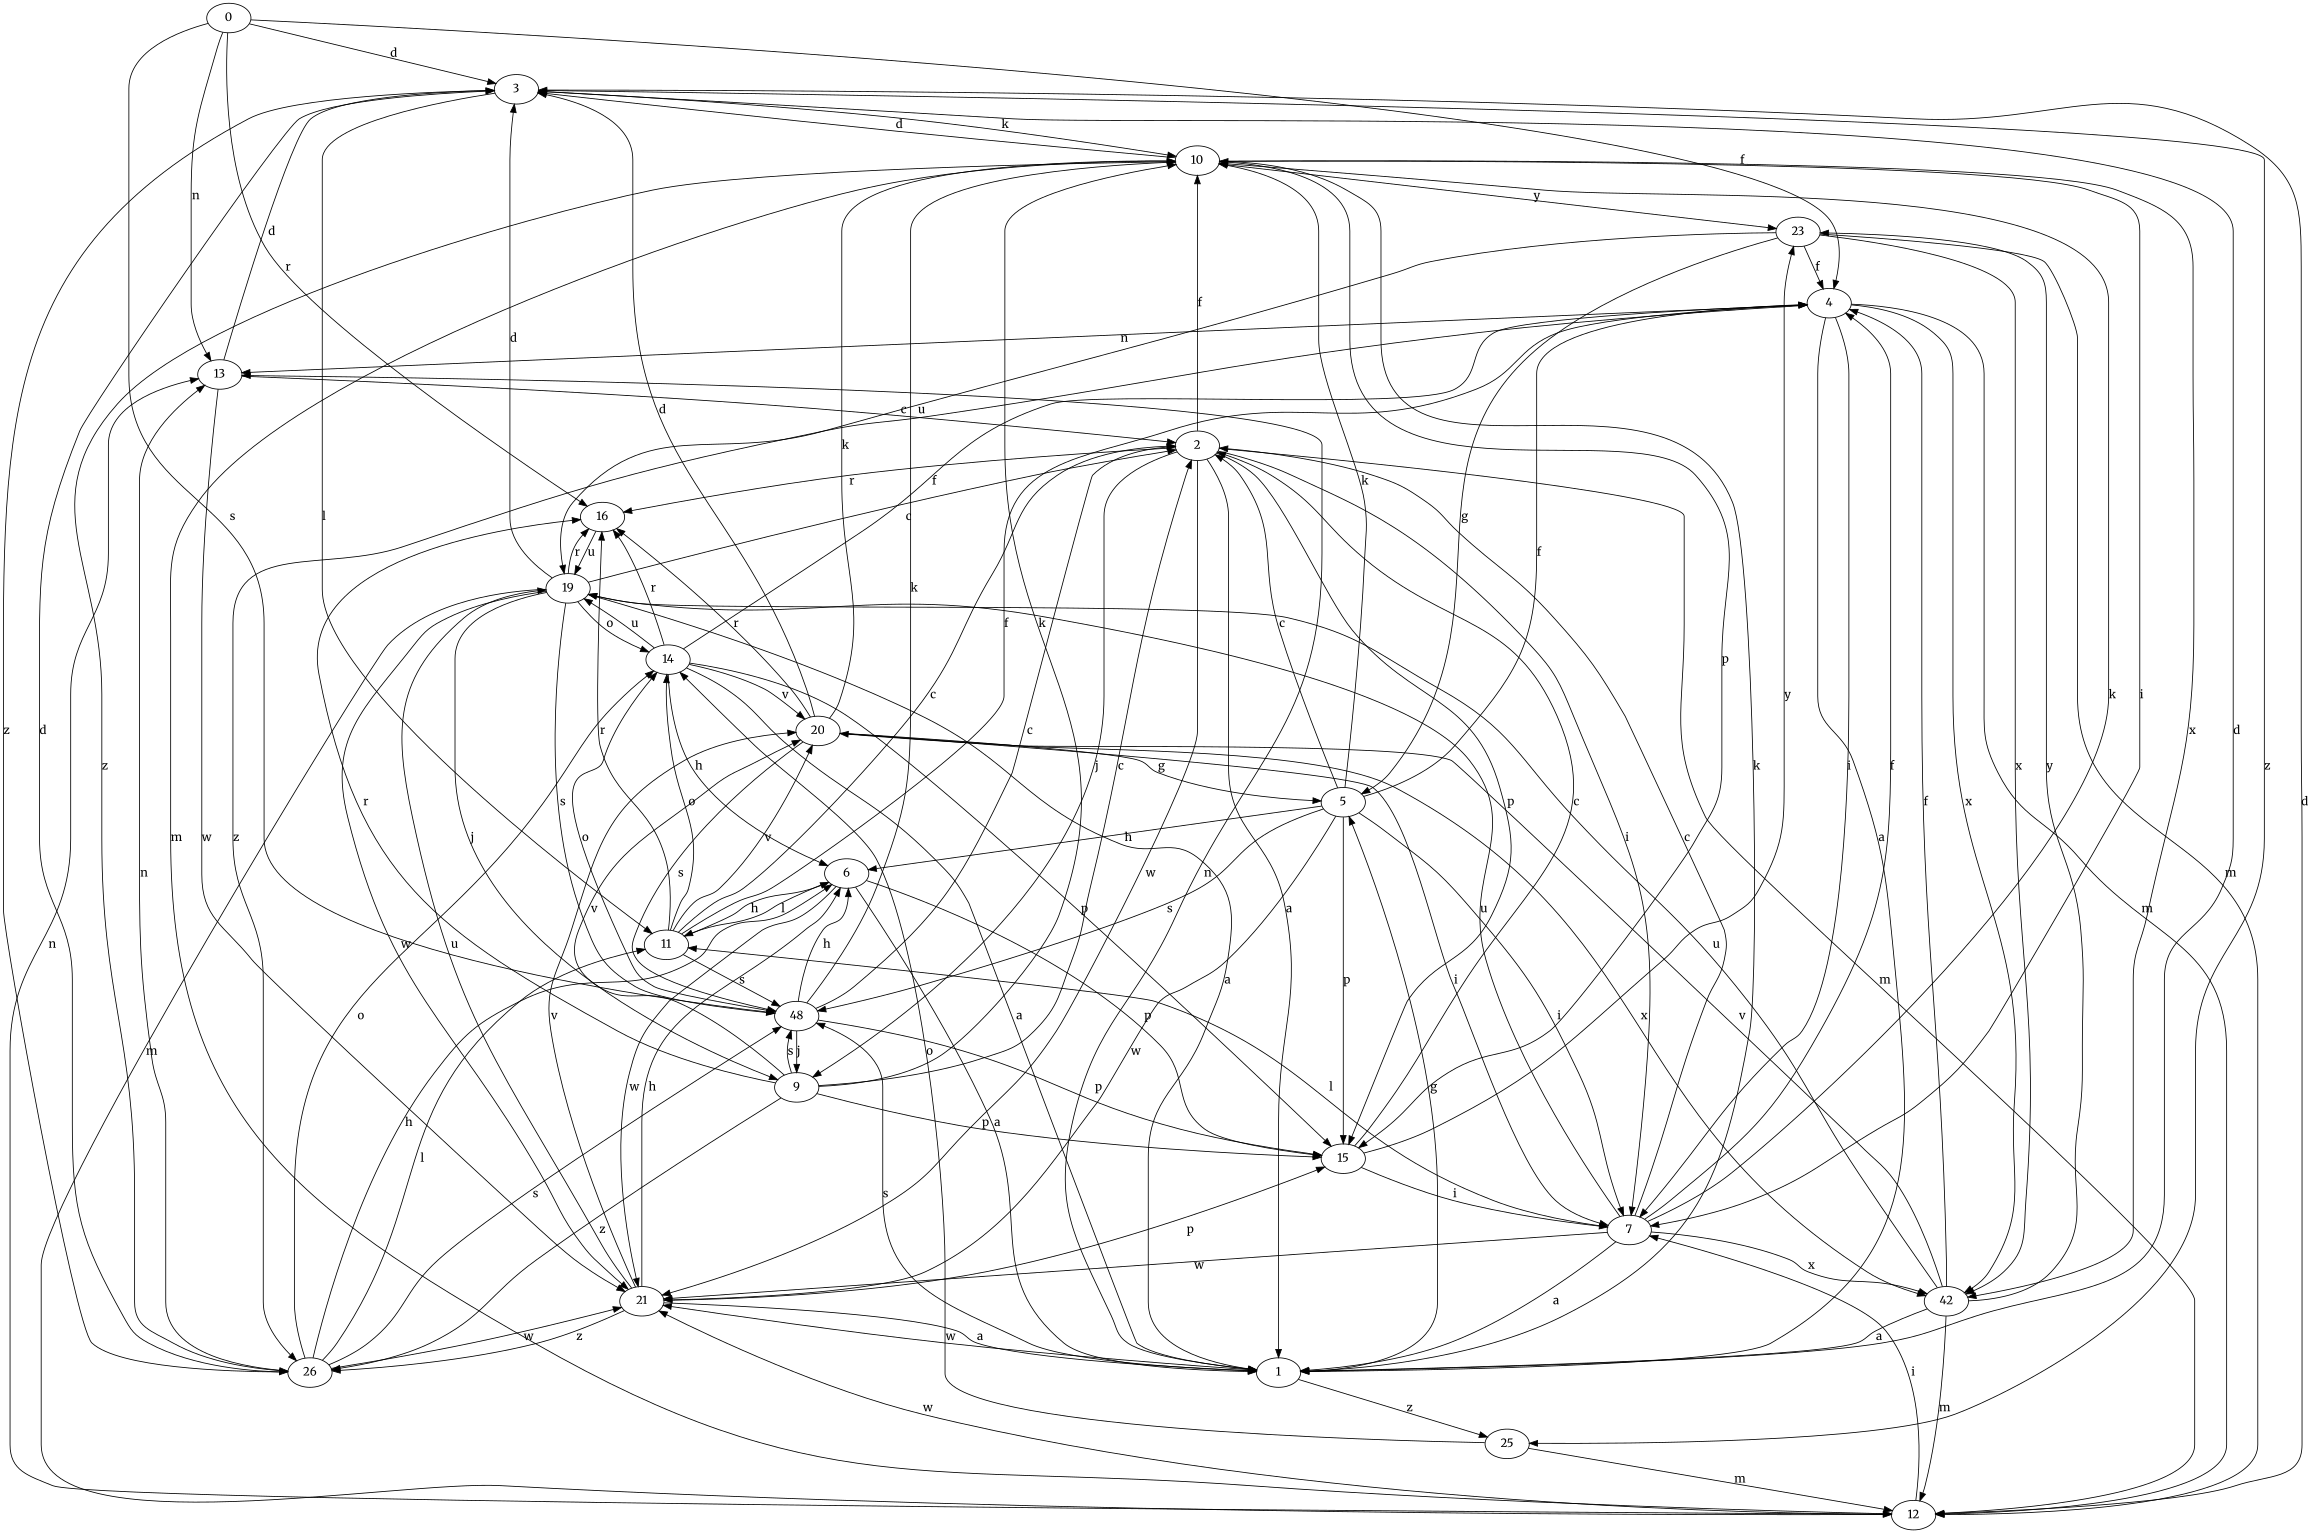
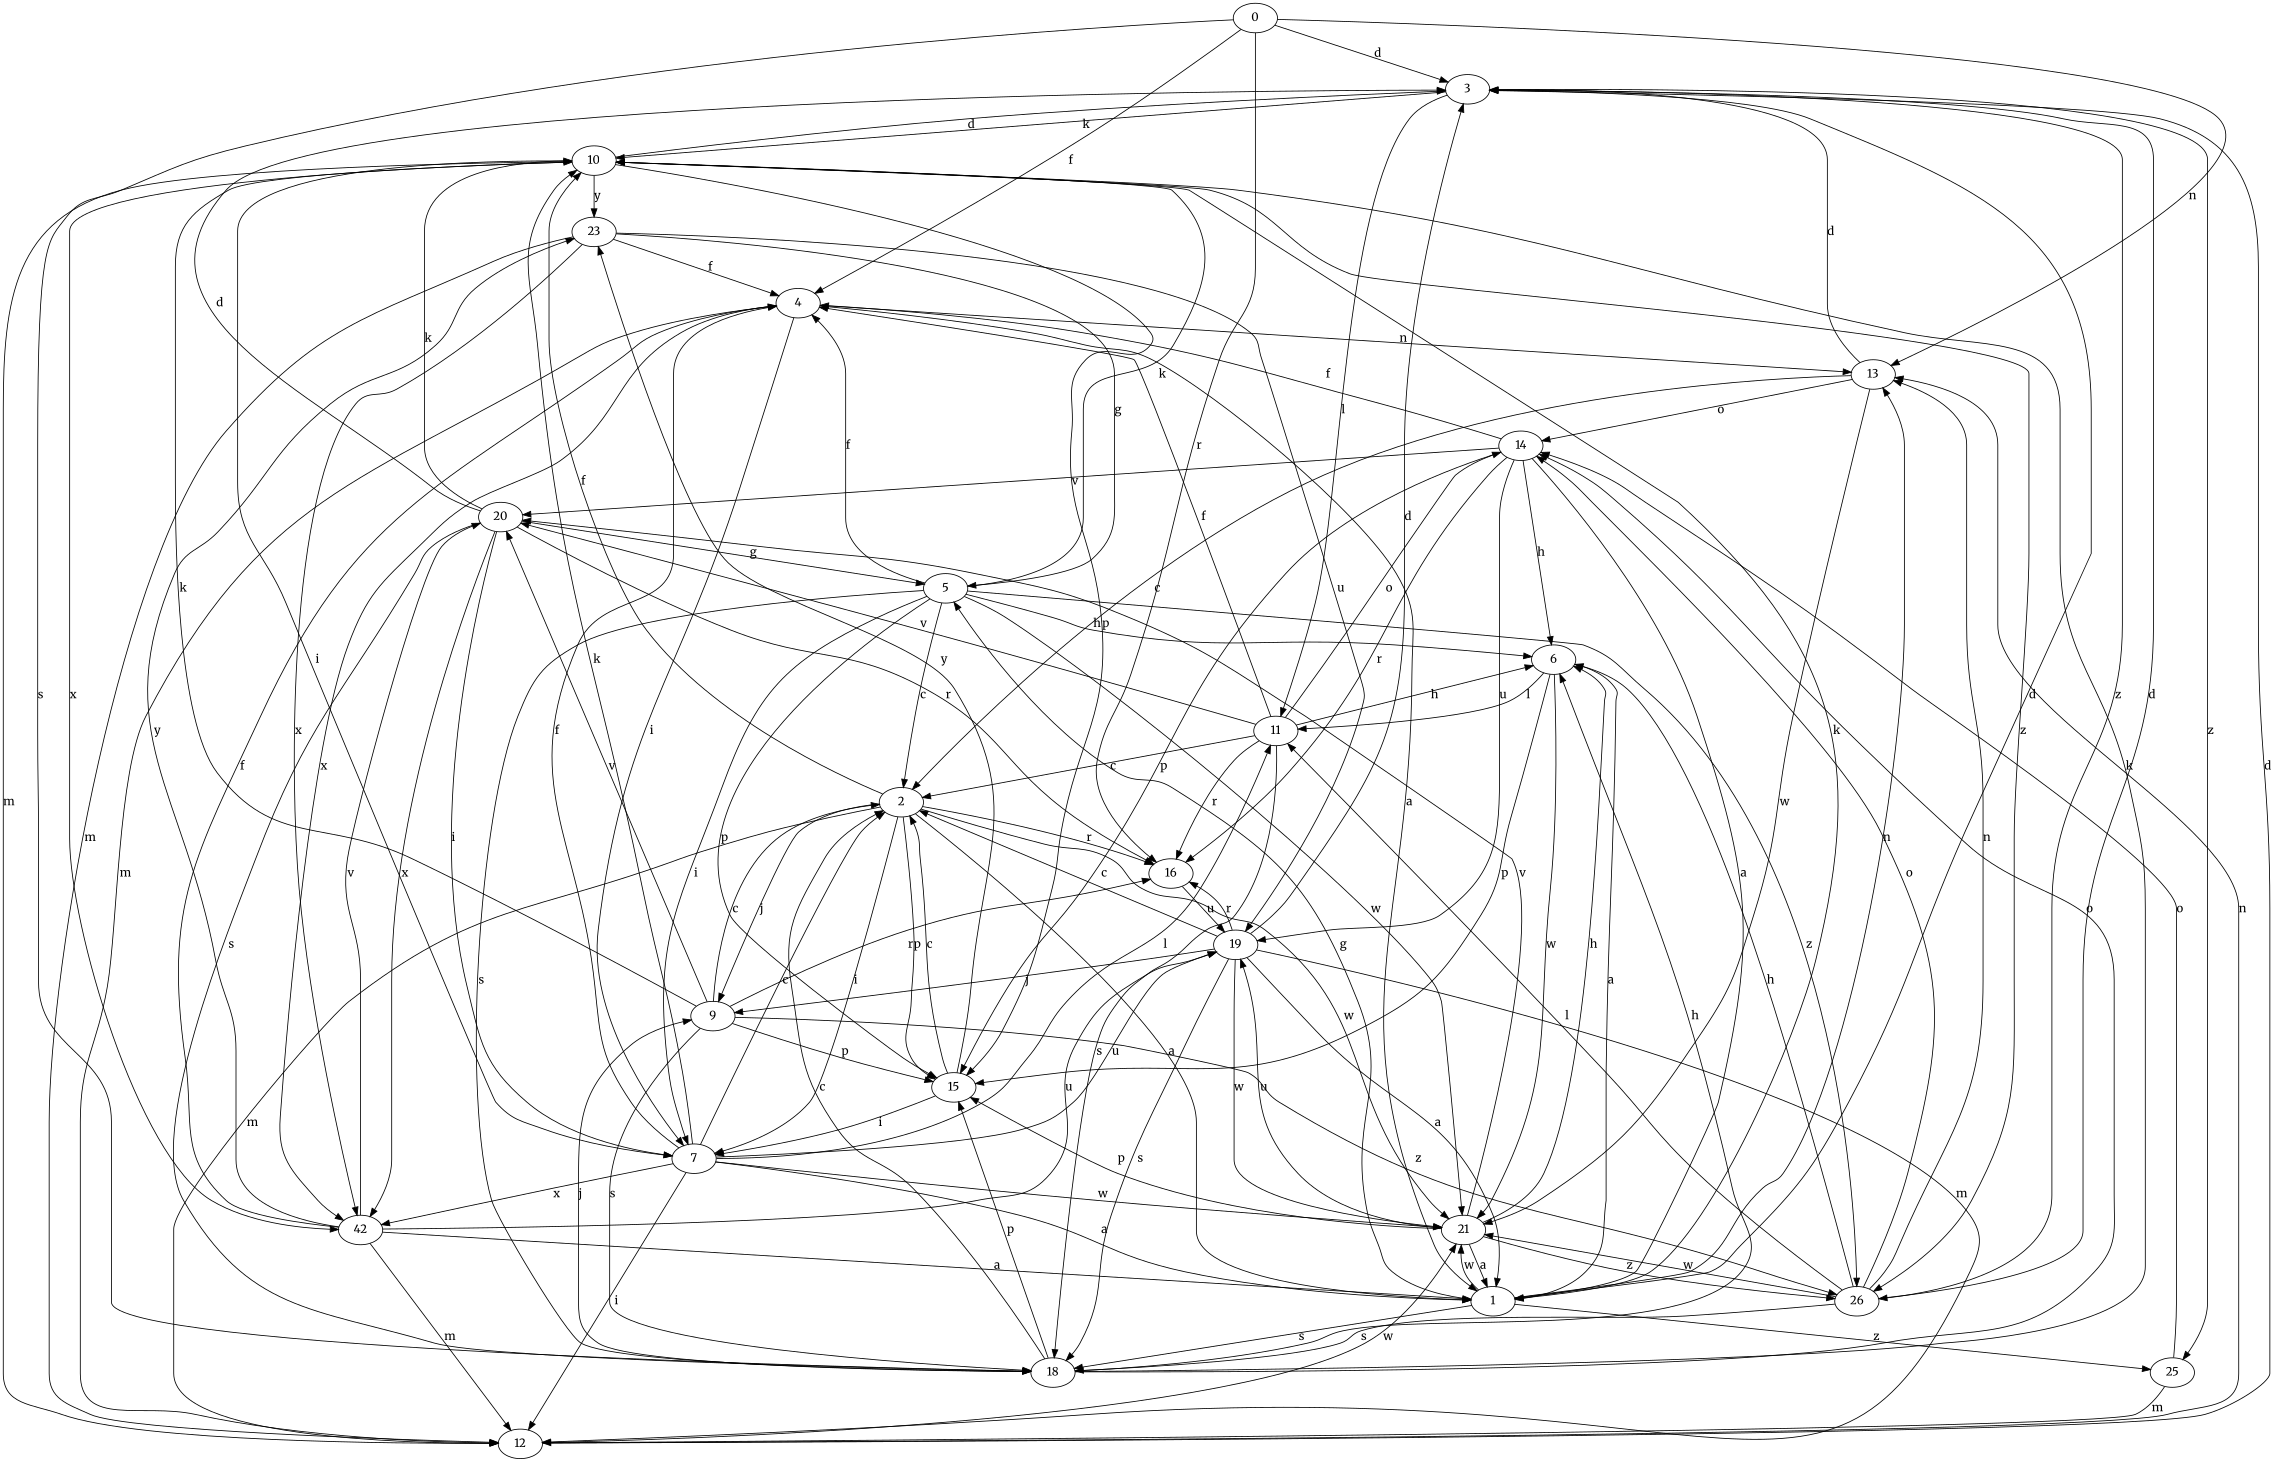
edge "4" -> "26": now "5" -> "26"
edge "19" -> "14": now "13" -> "14"
node "48": label "48" -> "18"
edge "12" -> "7": reversed
